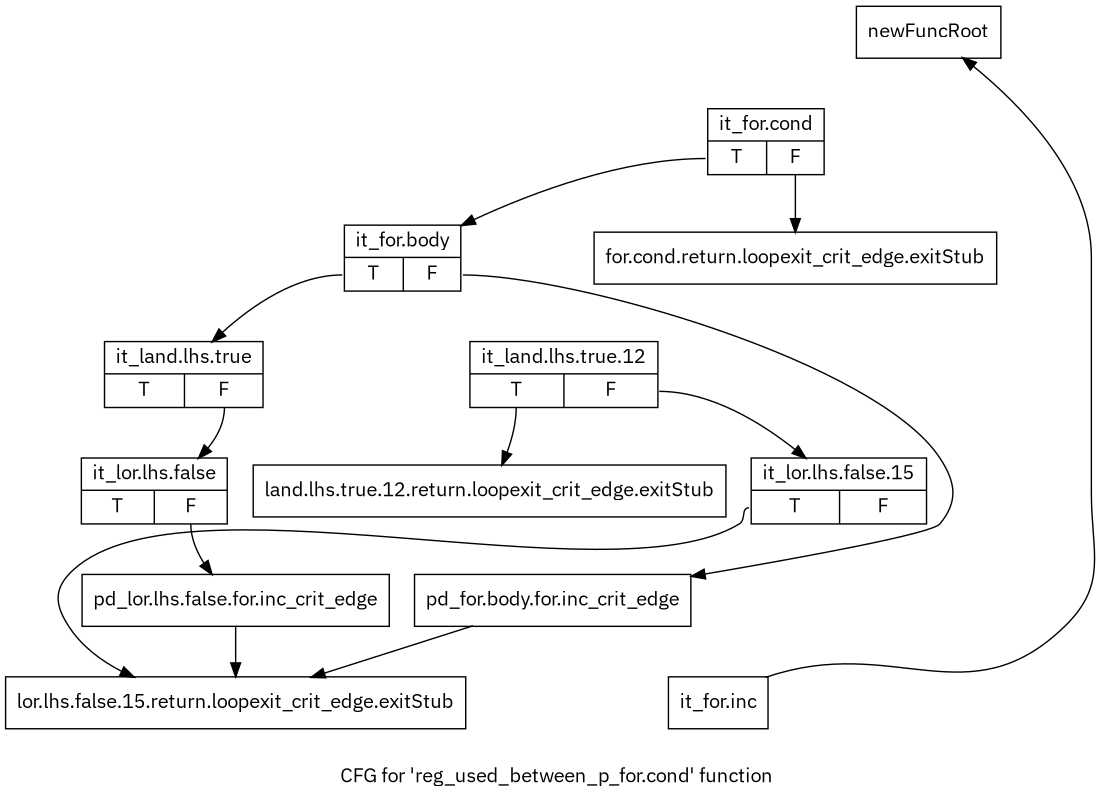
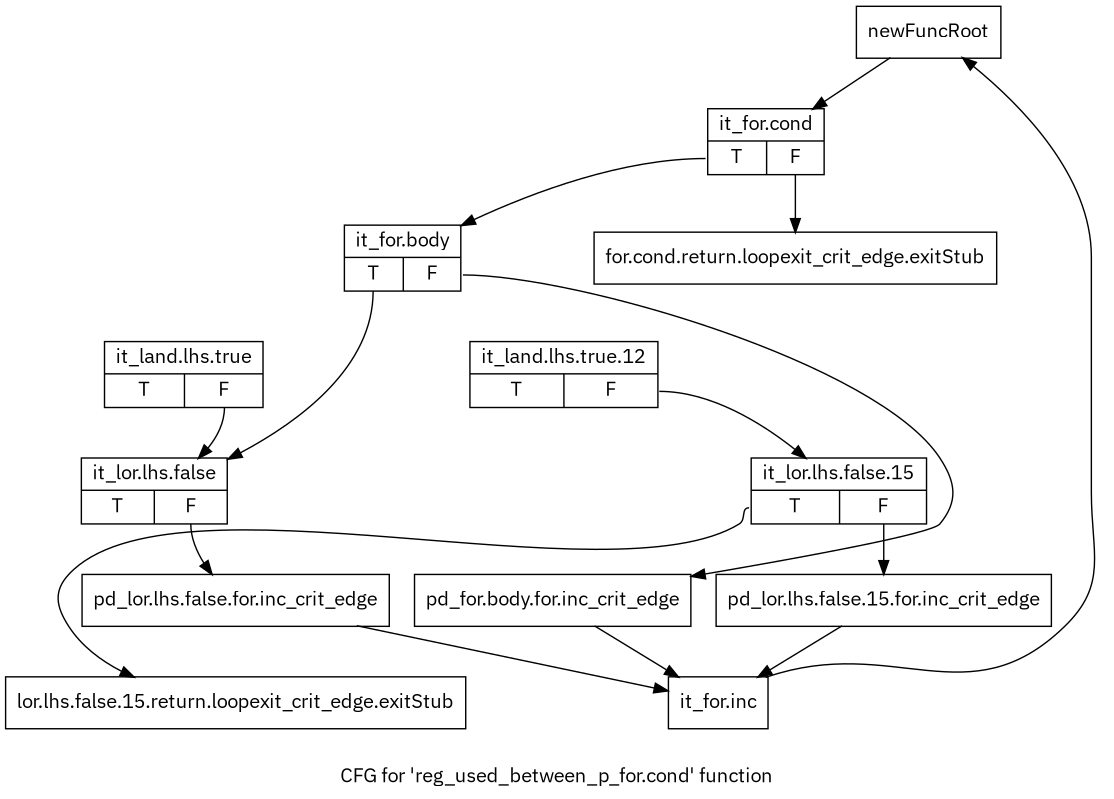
edge "newFuncRoot" -> "it_for.cond": added
edge "it_for.body" -> "it_land.lhs.true": now "it_for.body" -> "it_lor.lhs.false"
node "land.lhs.true.12.return.loopexit_crit_edge.exitStub": removed
node "pd_lor.lhs.false.15.for.inc_crit_edge": added
edge "pd_lor.lhs.false.for.inc_crit_edge" -> "lor.lhs.false.15.return.loopexit_crit_edge.exitStub": now "pd_lor.lhs.false.for.inc_crit_edge" -> "it_for.inc"
edge "pd_for.body.for.inc_crit_edge" -> "lor.lhs.false.15.return.loopexit_crit_edge.exitStub": now "pd_for.body.for.inc_crit_edge" -> "it_for.inc"
